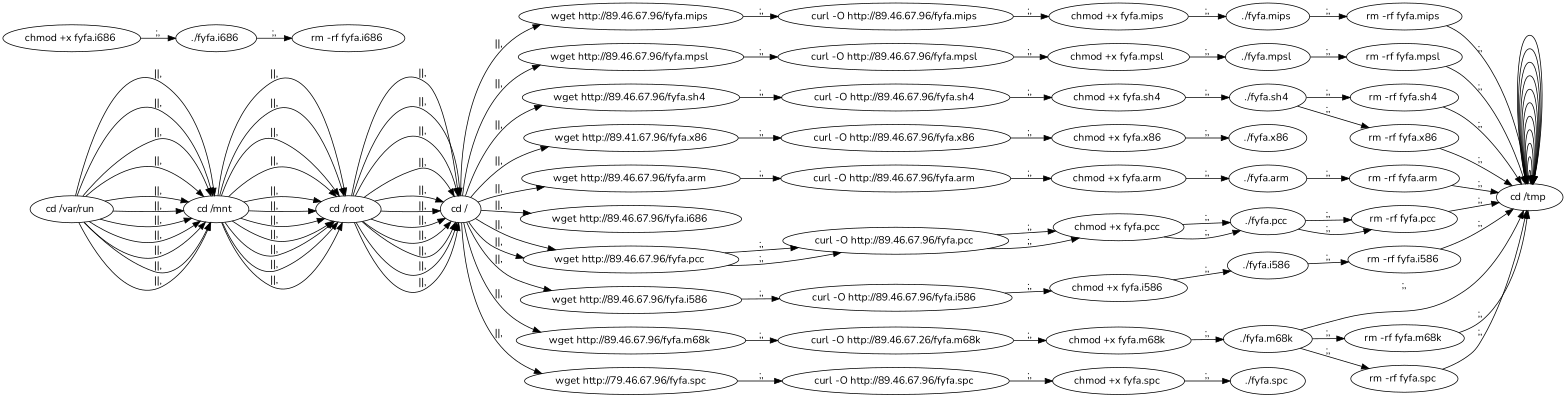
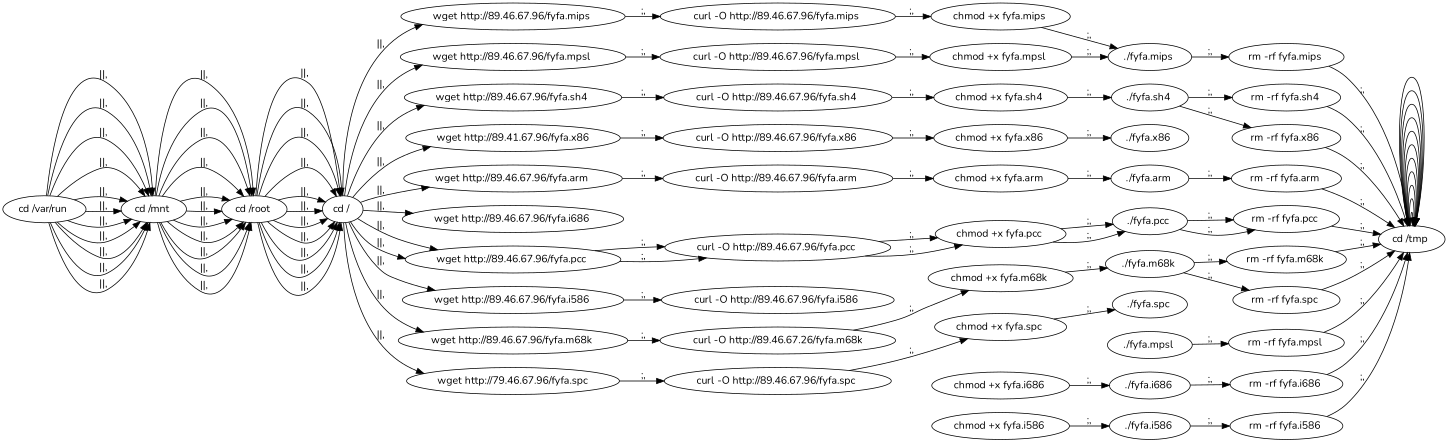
edge "chmod +x fyfa.mpsl" -> "./fyfa.mpsl": now "chmod +x fyfa.mpsl" -> "./fyfa.mips"
edge "curl -O http://89.46.67.96/fyfa.i586" -> "chmod +x fyfa.i586": removed, label ";,"
edge "./fyfa.m68k" -> "cd /tmp": now "rm -rf fyfa.i686" -> "cd /tmp"
